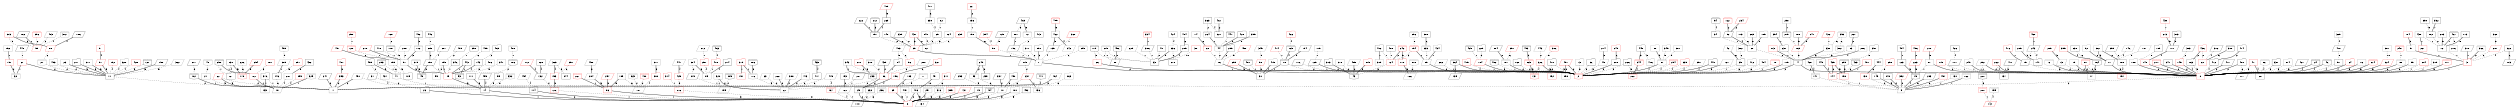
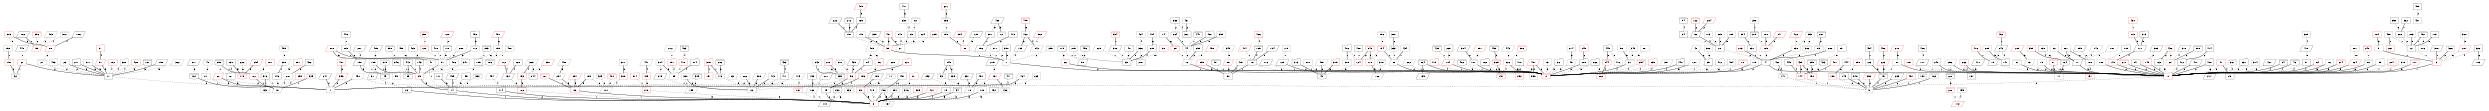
edge "413" -- "156": style dashed -> bold
edge "456" -- "98": style bold -> dashed
edge "459" -- "41": now "218" -- "41"
